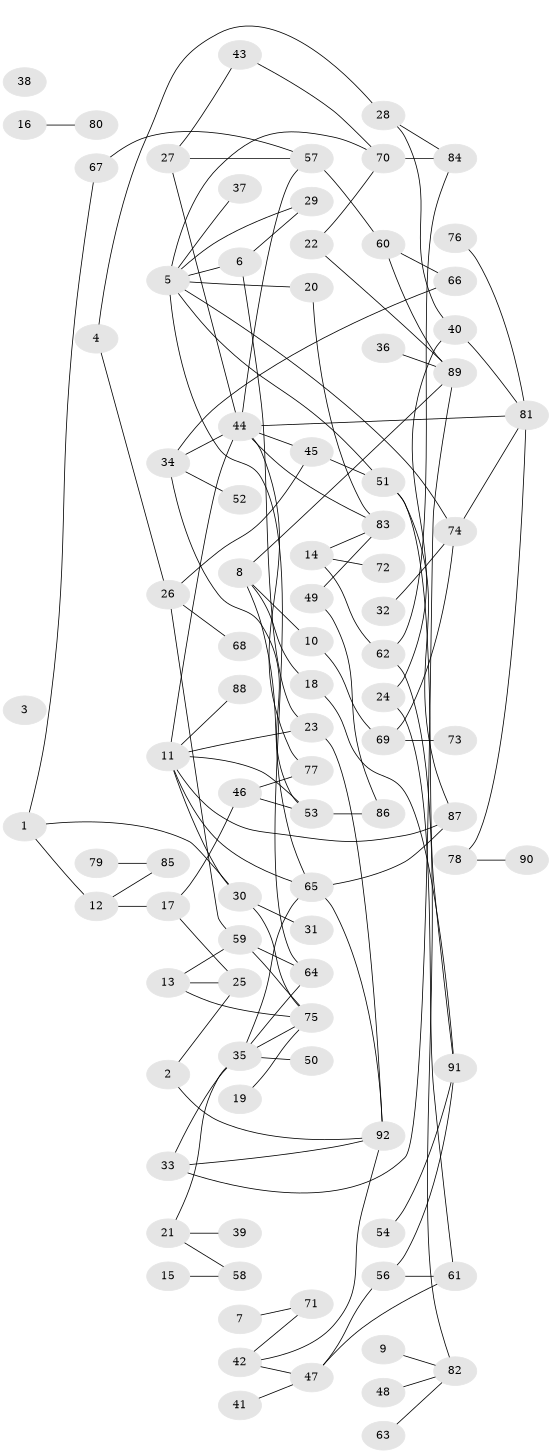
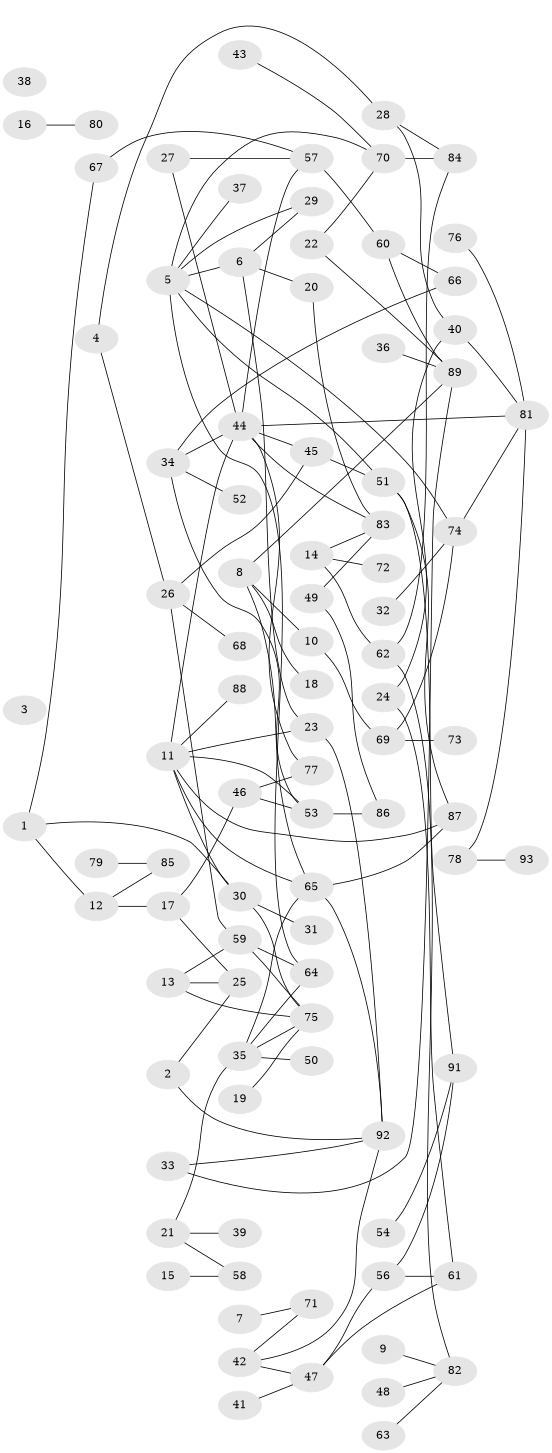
edge "43" -- "27": removed
edge "5" -- "20": now "6" -- "20"
edge "18" -- "91": removed
node "90": label "90" -> "93"
edge "35" -- "33": removed
